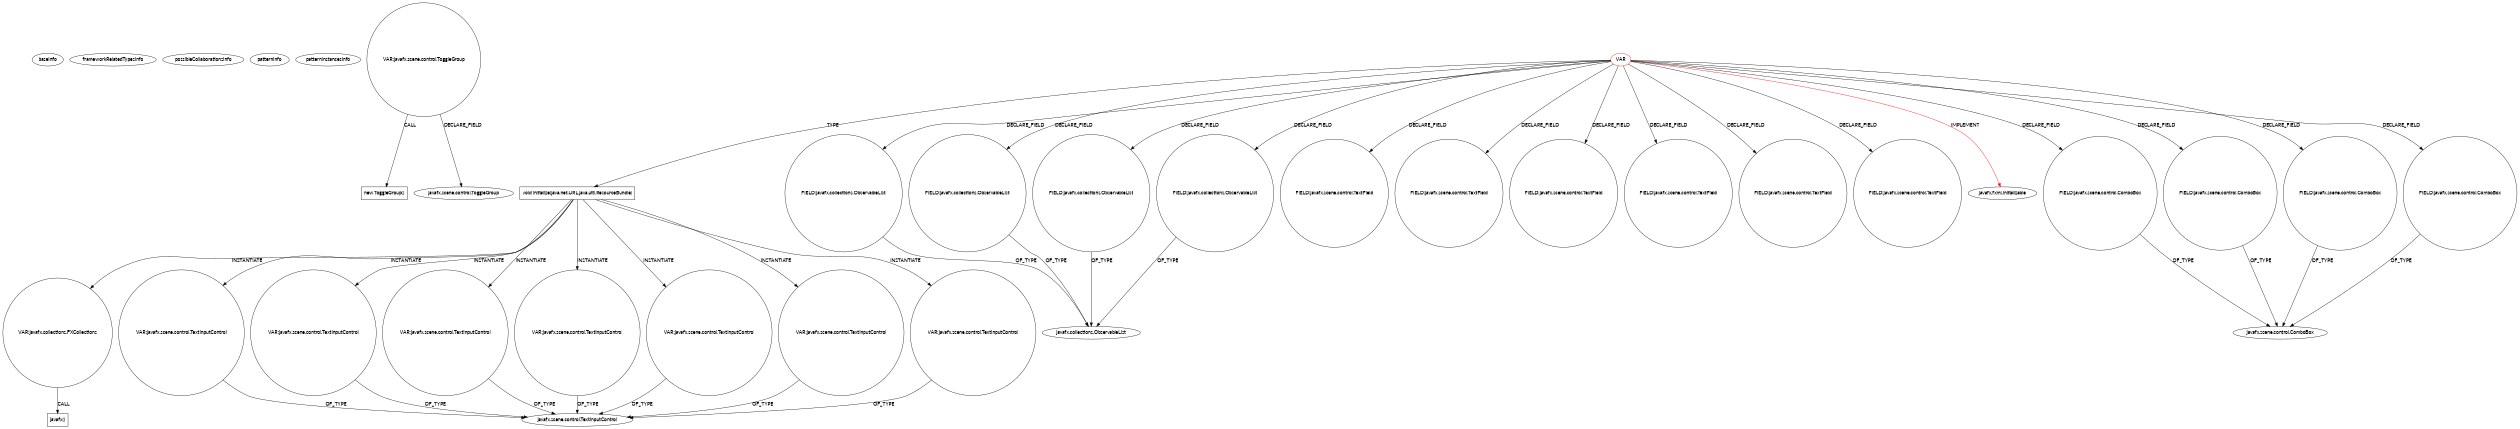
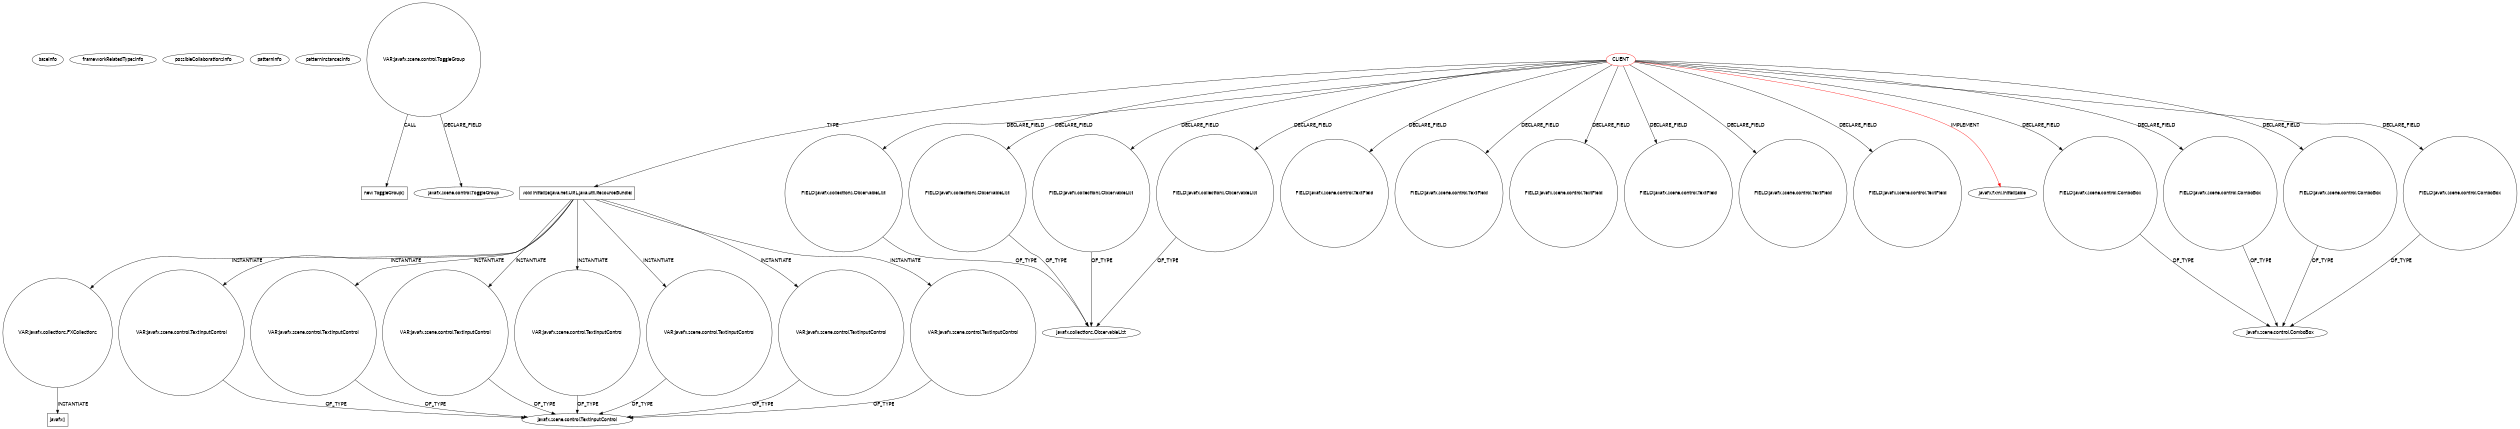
node "VAR": label "VAR" -> "CLIENT"
edge "VAR:javafx.collections.FXCollections" -> "javafx()": label "CALL" -> "INSTANTIATE"
